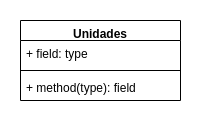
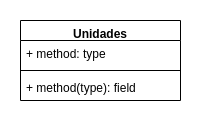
node "+ field: type": label "+ field: type" -> "+ method: type"
